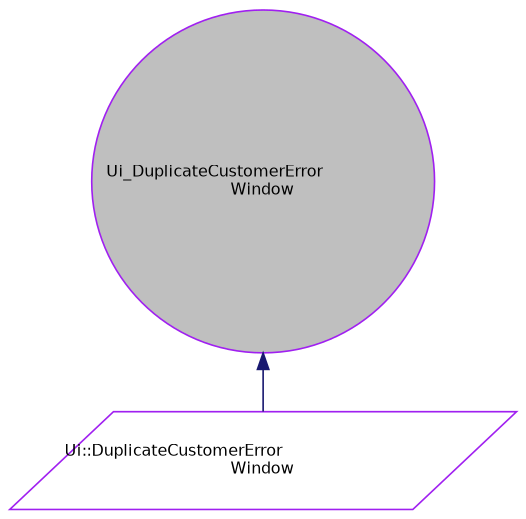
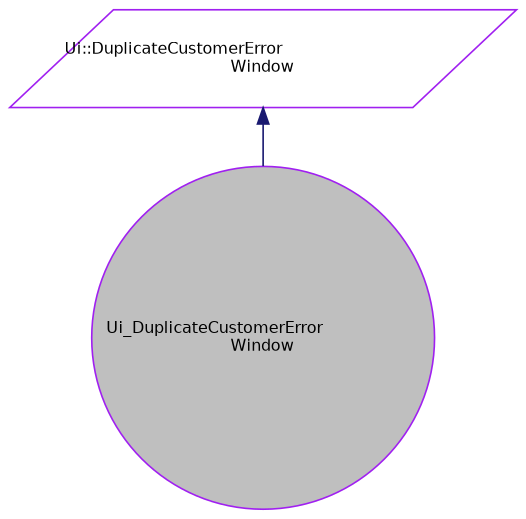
edge "Ui::DuplicateCustomerError Window" -> "Ui_DuplicateCustomerError Window": reversed
